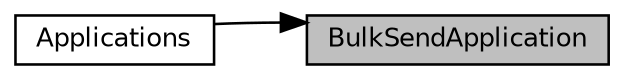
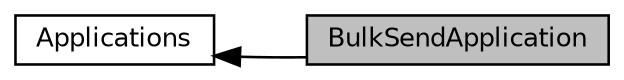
edge "Applications" -> "BulkSendApplication": reversed
